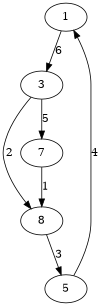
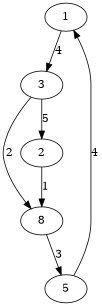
edge "1" -> "3": label "6" -> "4"
node "7": label "7" -> "2"
